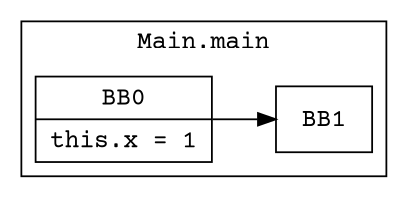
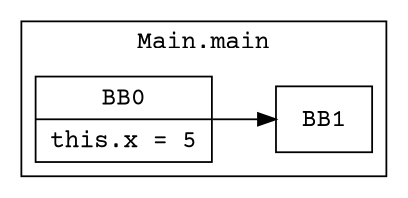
node "BB0": text "this.x = 1" -> "this.x = 5"
